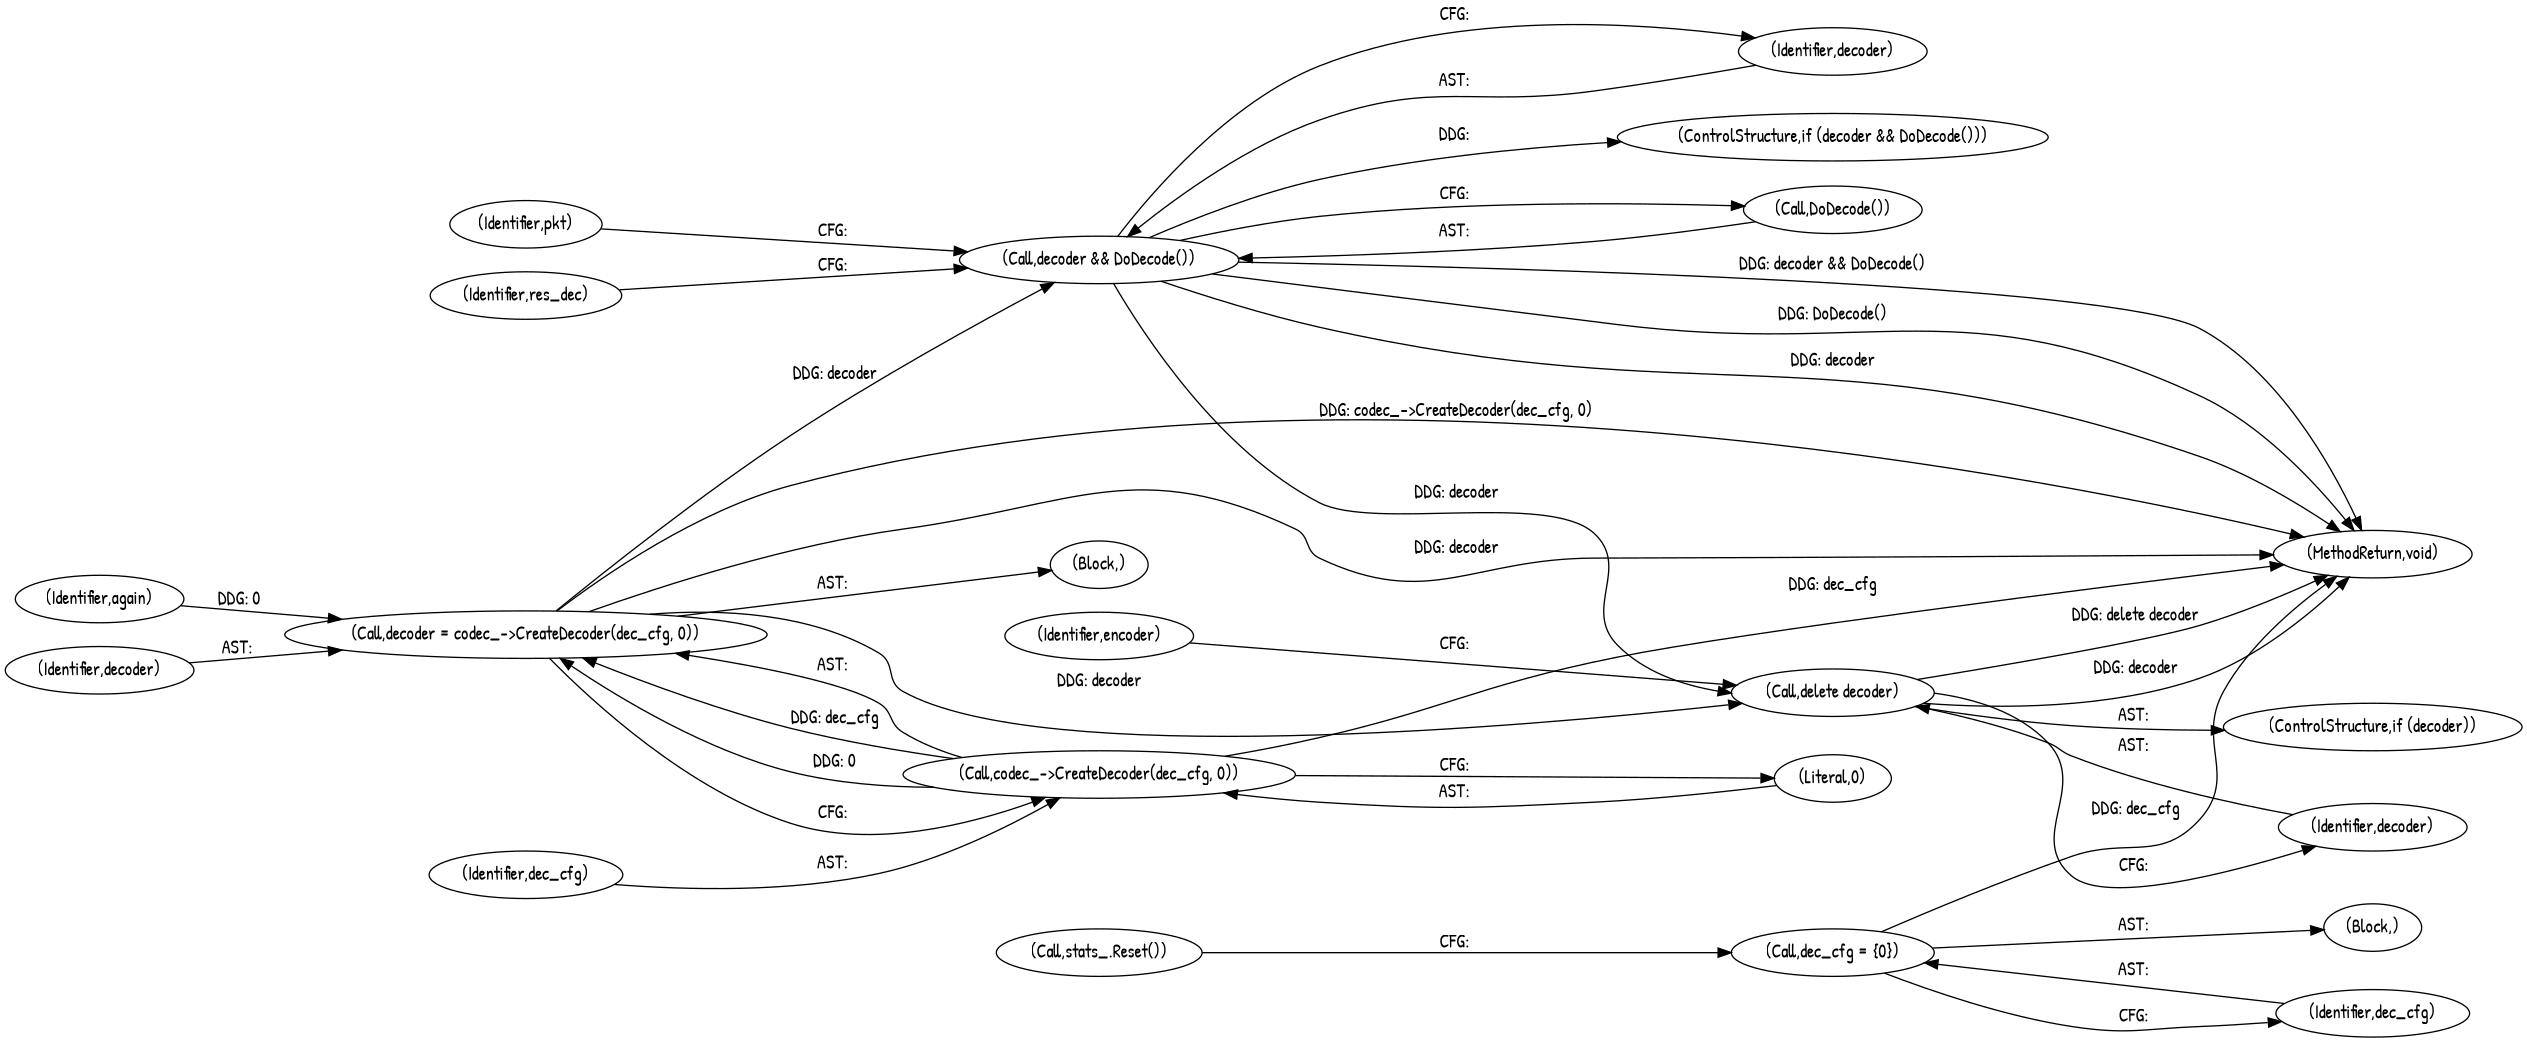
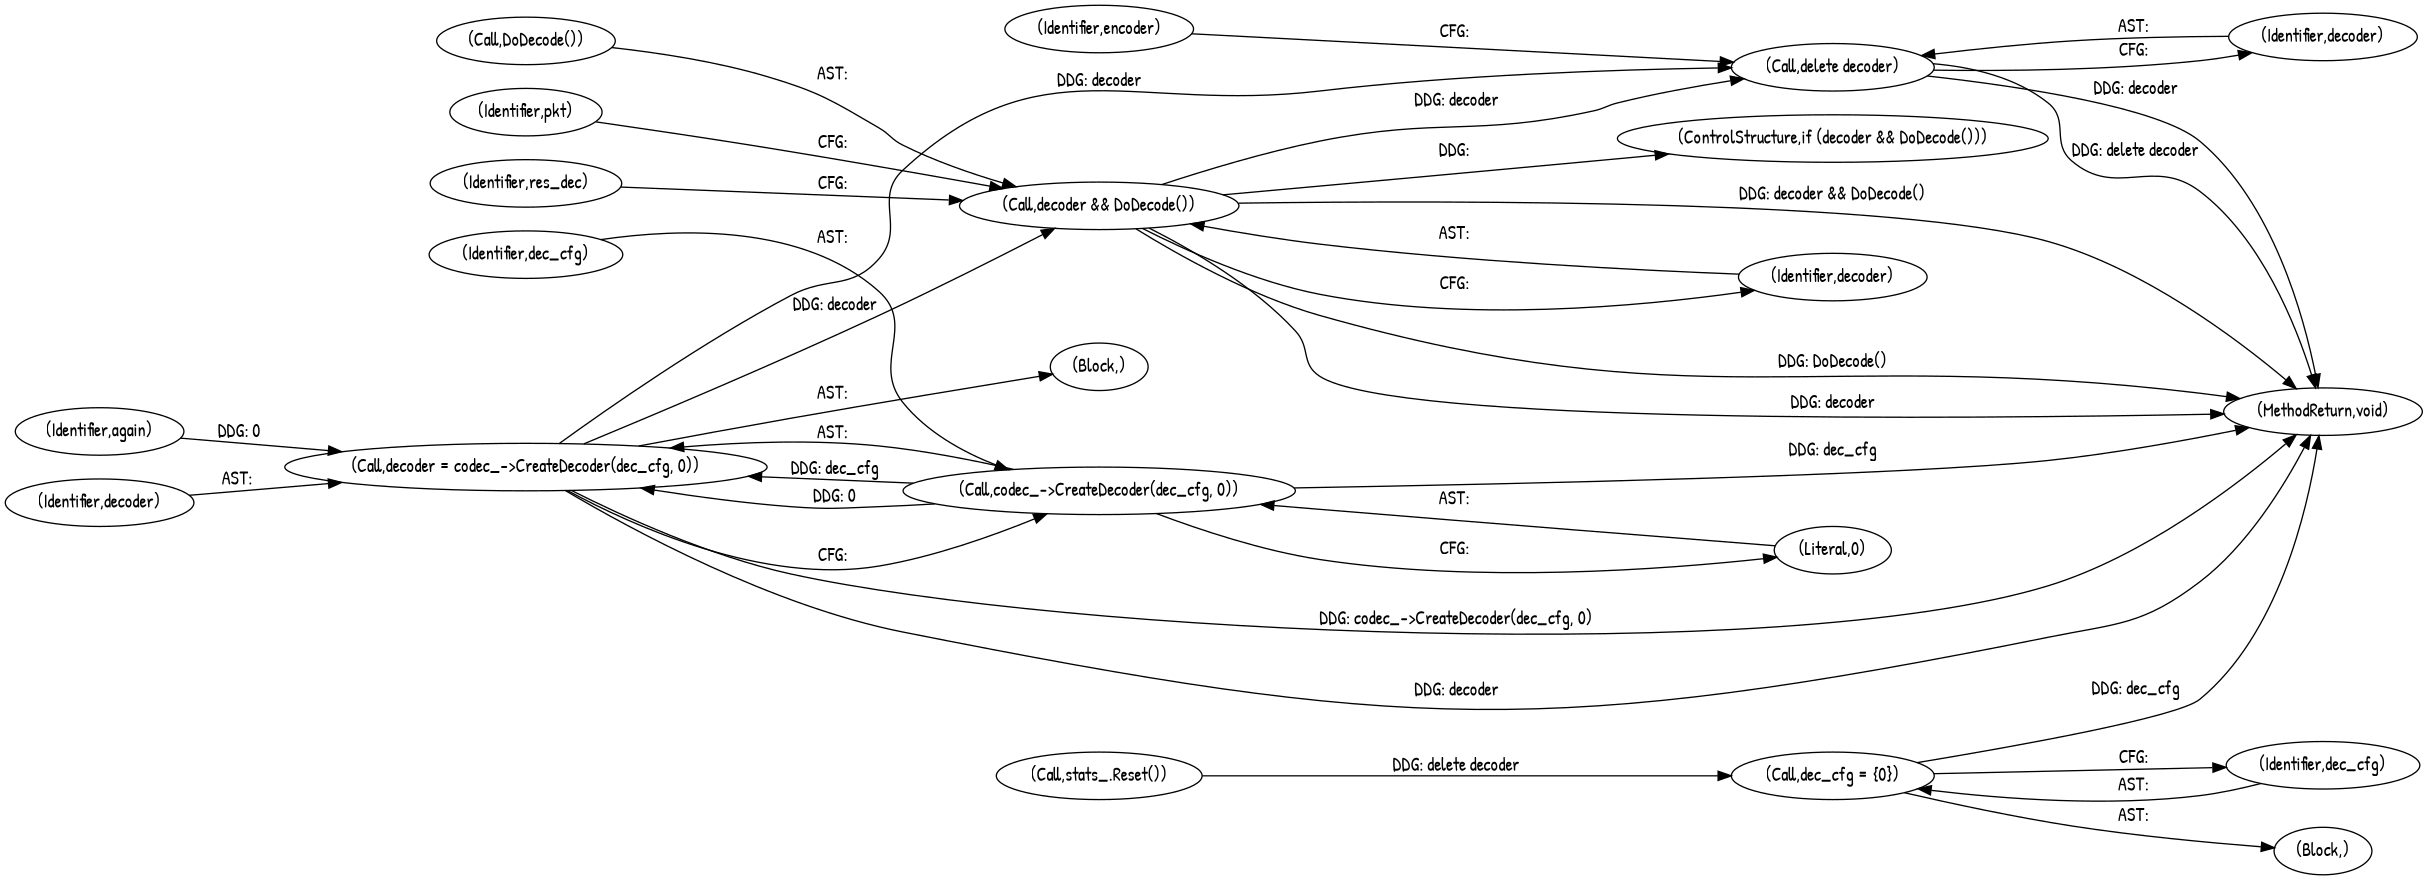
edge "(Call,decoder && DoDecode())" -> "(Call,DoDecode())": removed, label "CFG:"
node "(ControlStructure,if (decoder))": removed
edge "(Call,stats_.Reset())" -> "(Call,dec_cfg = {0})": label "CFG: " -> "DDG: delete decoder"
